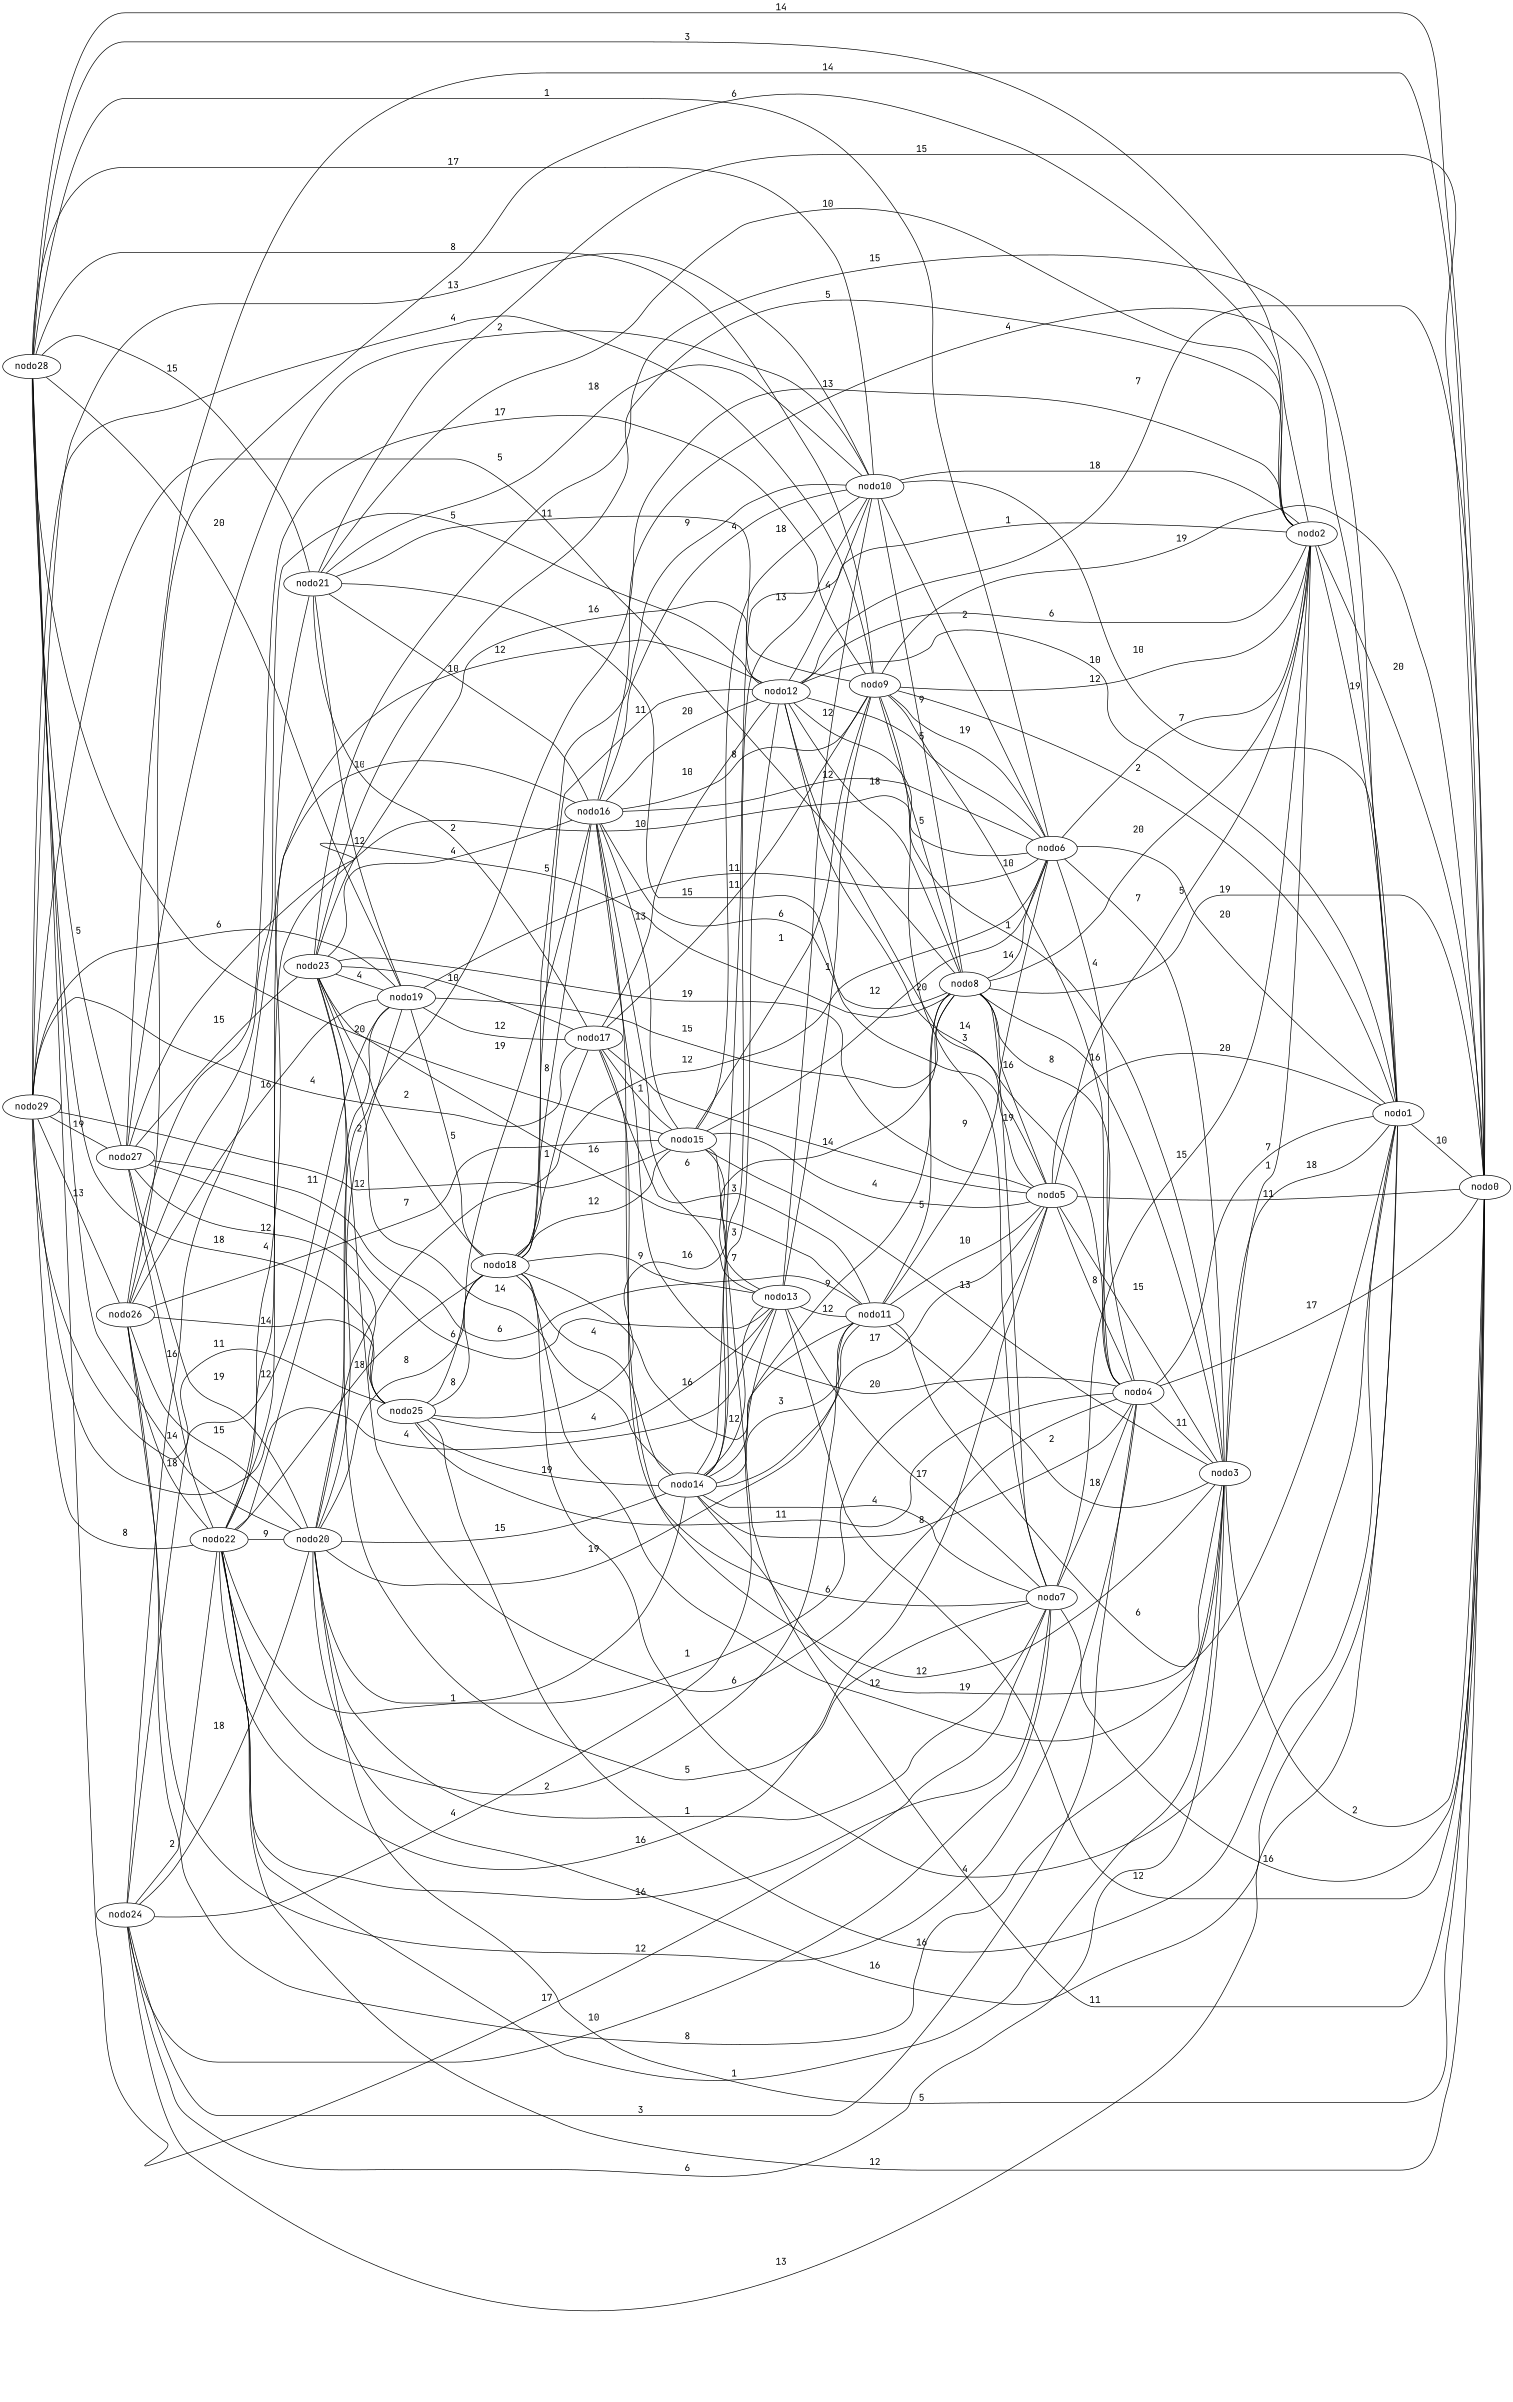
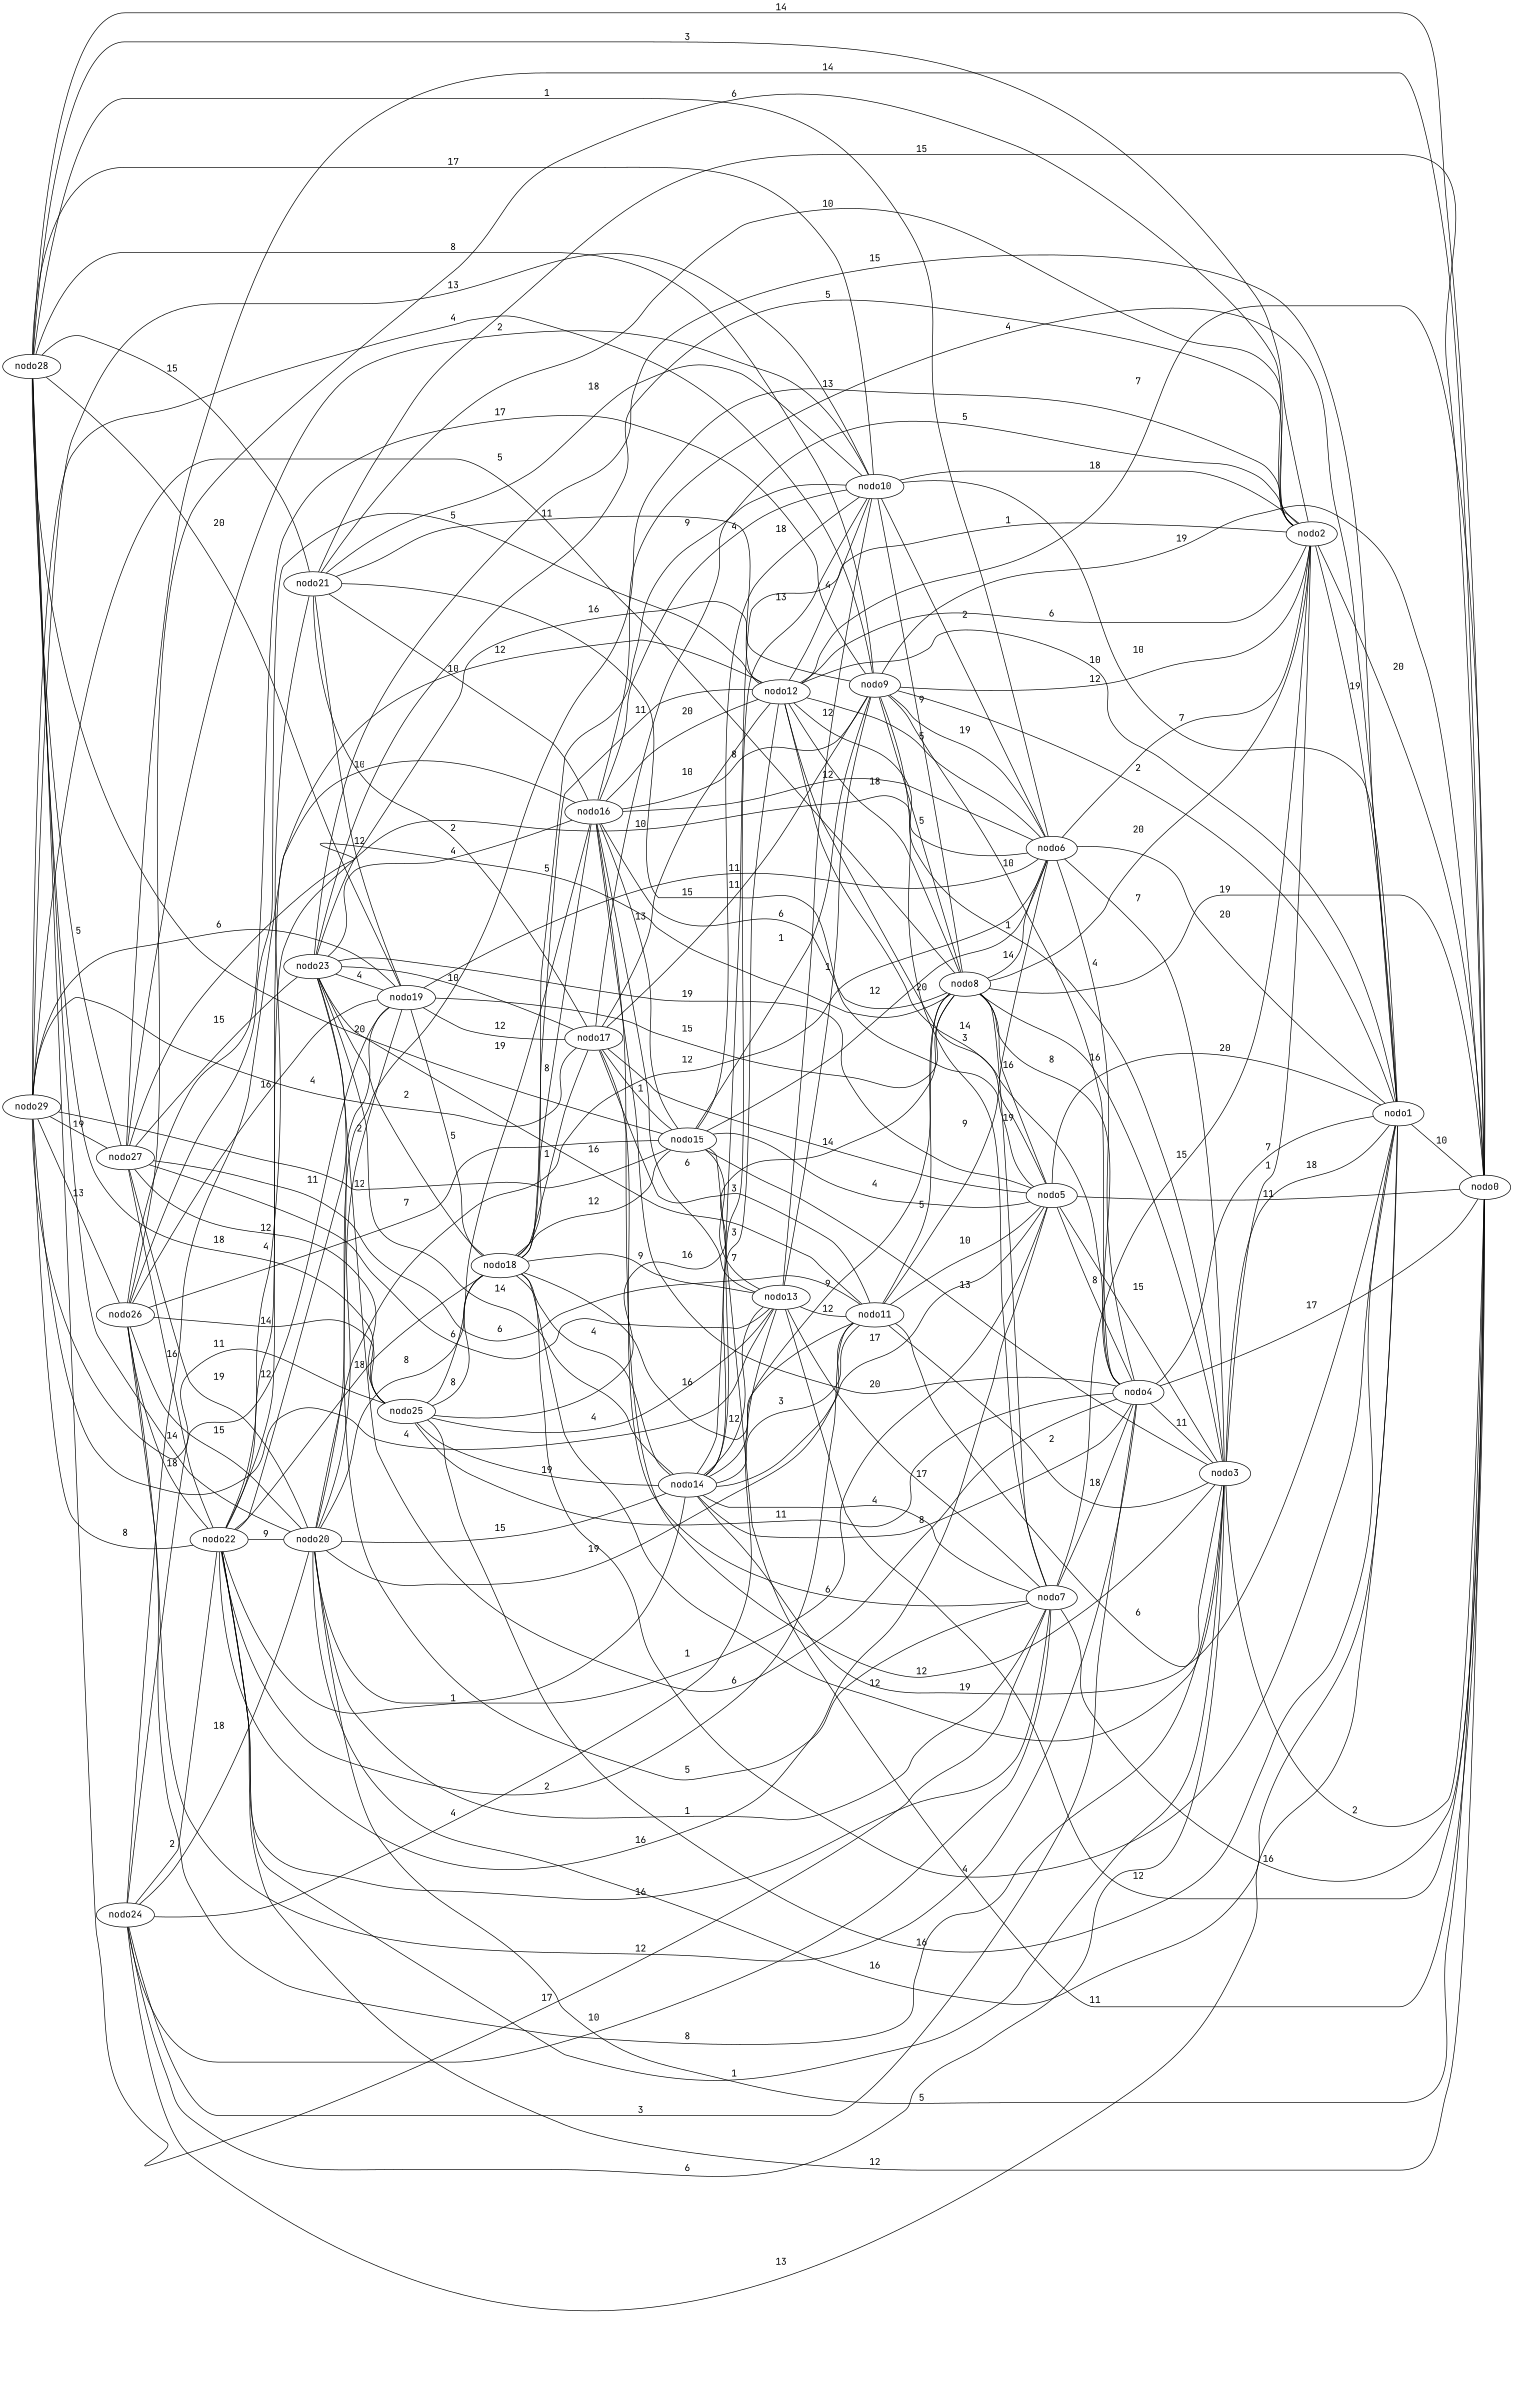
edge "nodo2" -- "nodo5": now "nodo2" -- "nodo17"
